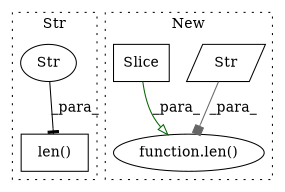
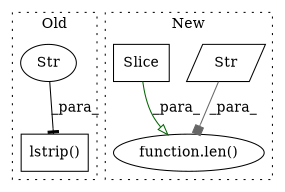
cluster "Str": label "Str" -> "Old"
node "len()": label "len()" -> "lstrip()"
